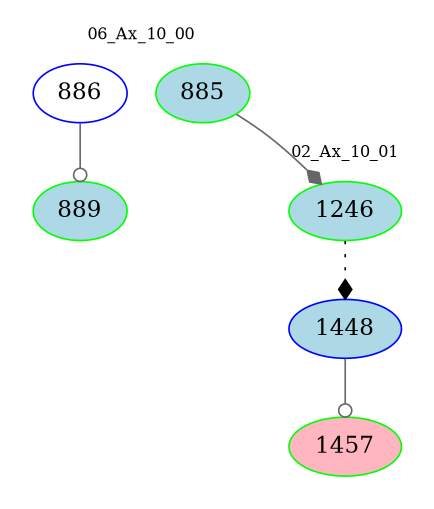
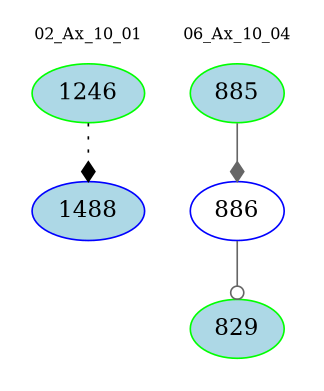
cluster "06_Ax_10_00": label "06_Ax_10_00" -> "06_Ax_10_04"
edge "885" -> "1246": now "885" -> "886"
node "889": label "889" -> "829"
node "1448": label "1448" -> "1488"
node "1457": removed
